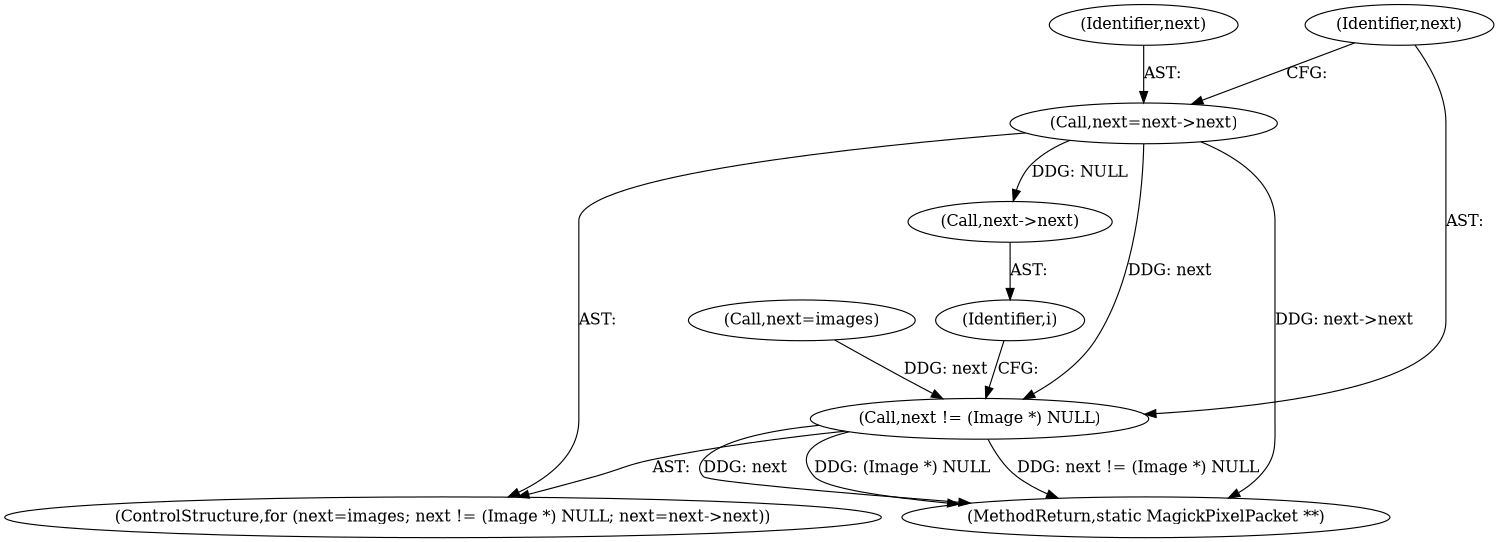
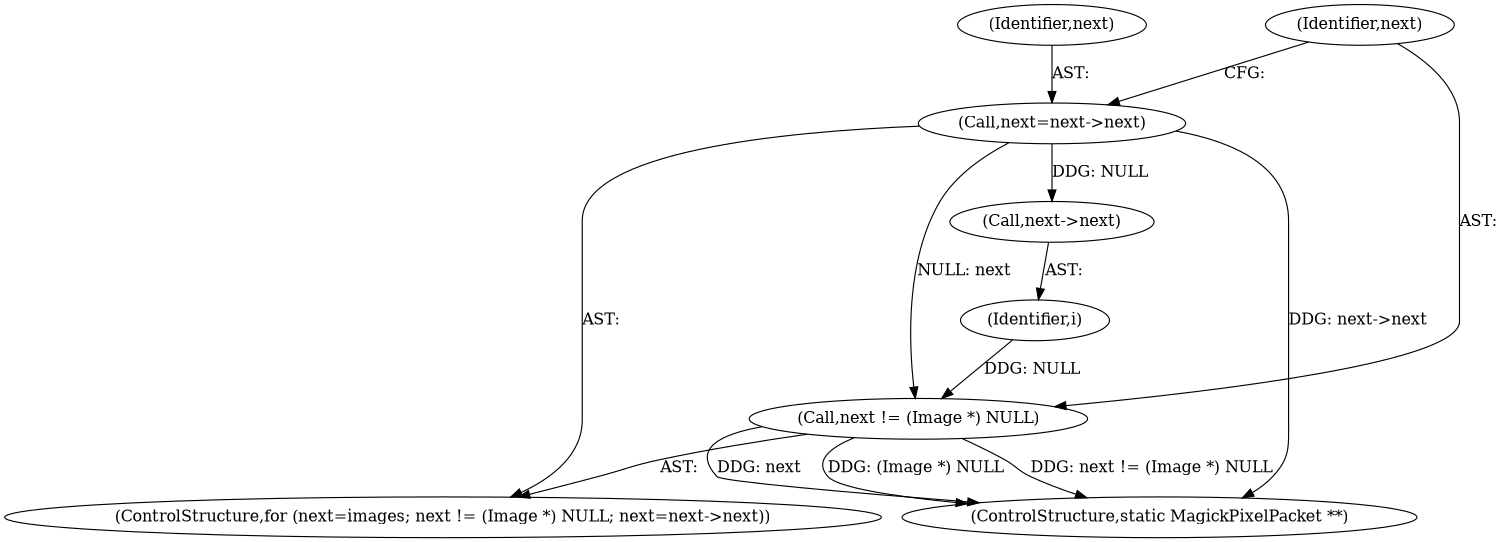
edge "(Call,next=next->next)" -> "(Call,next != (Image *) NULL)": label "DDG: next" -> "NULL: next"
node "(Call,next=images)": removed
edge "(Identifier,i)" -> "(Call,next != (Image *) NULL)": label "CFG: " -> "DDG: NULL"
node "(MethodReturn,static MagickPixelPacket **)": label "(MethodReturn,static MagickPixelPacket **)" -> "(ControlStructure,static MagickPixelPacket **)"
